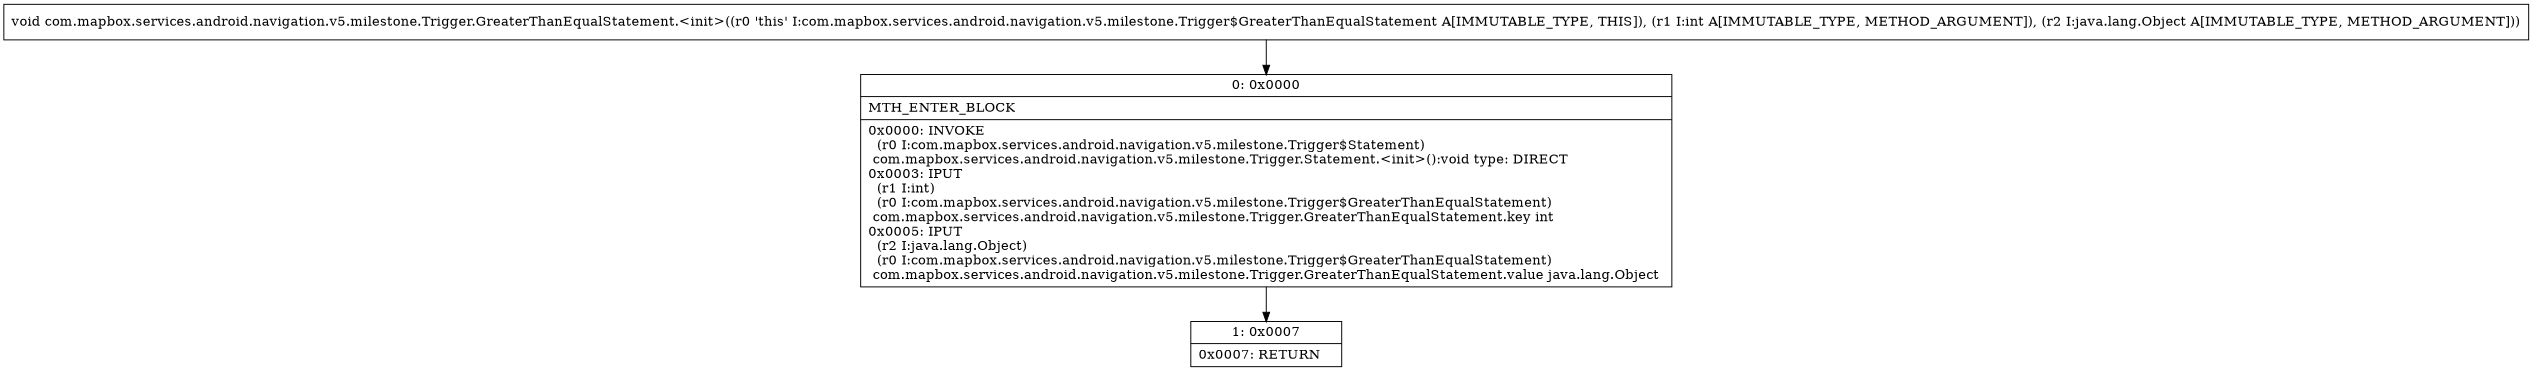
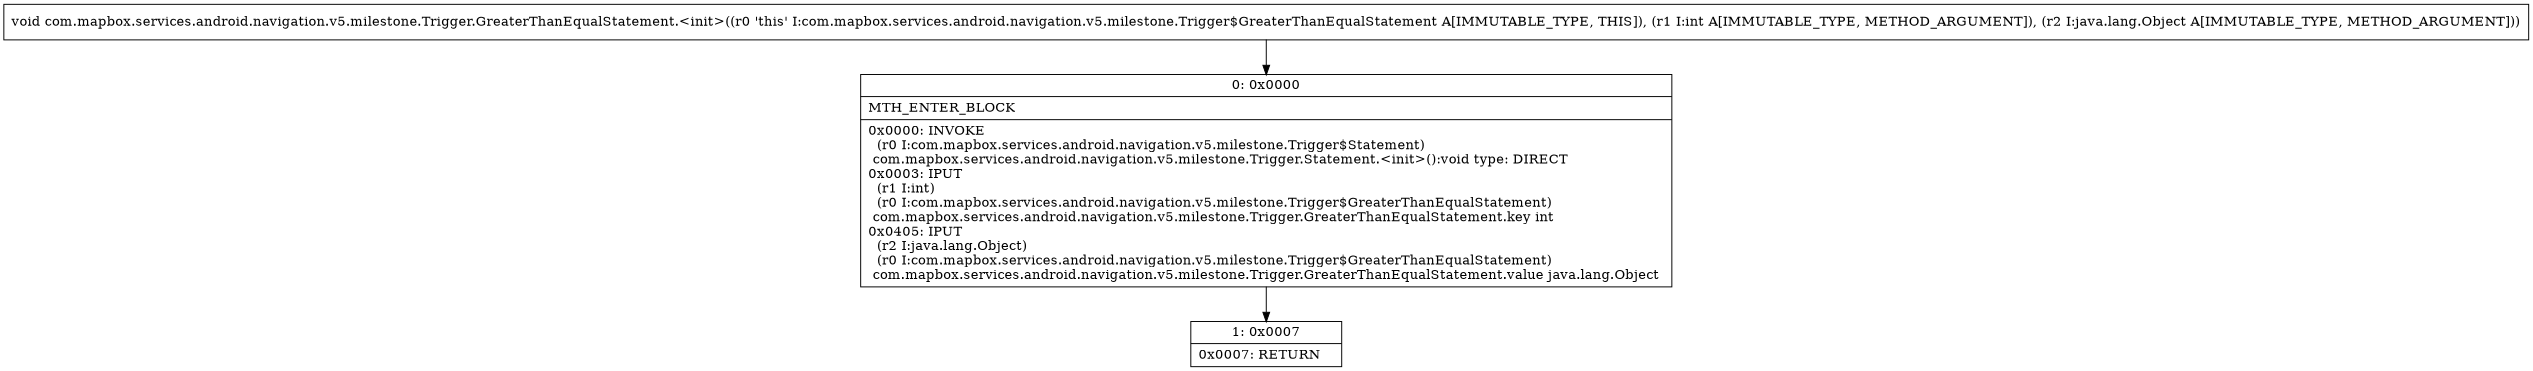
node "0: 0x0000": text "0x0005: IPUT" -> "0x0405: IPUT"
